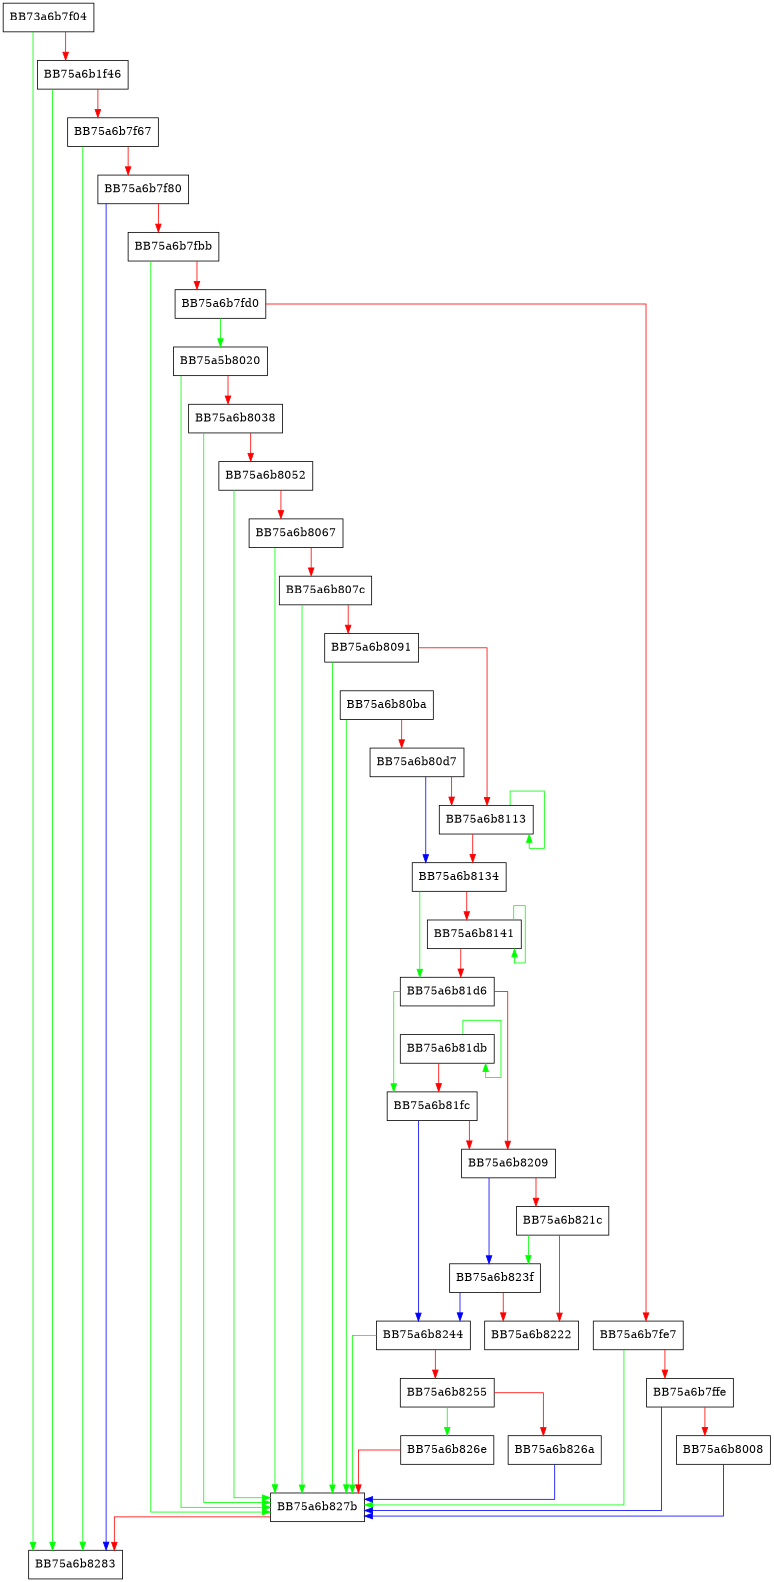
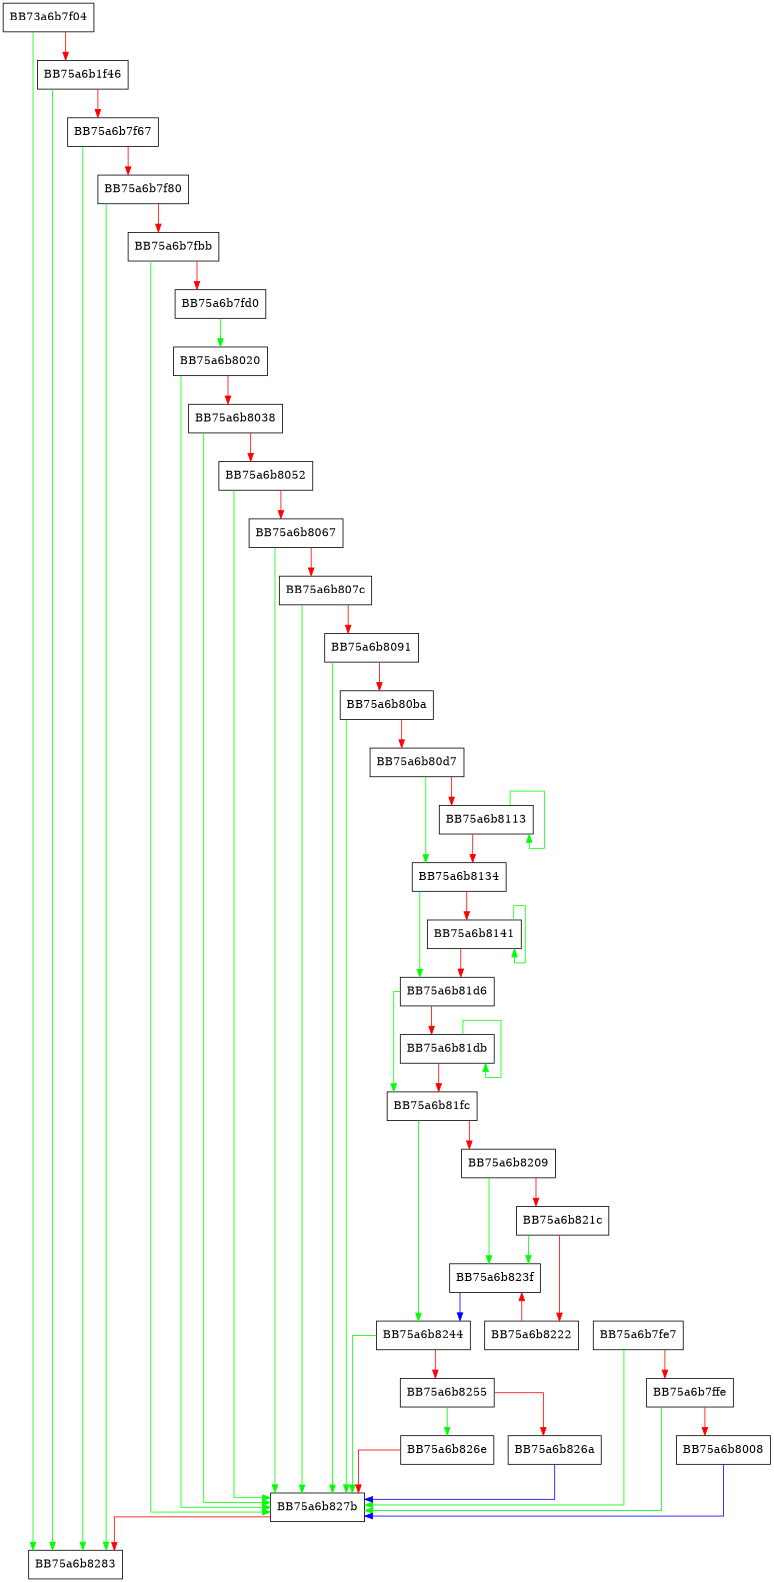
node "BB75a5b8020": label "BB75a5b8020" -> "BB75a6b8020"
edge "BB75a6b7fd0" -> "BB75a6b7fe7": removed
edge "BB75a6b8091" -> "BB75a6b8113": now "BB75a6b8091" -> "BB75a6b80ba"
edge "BB75a6b80d7" -> "BB75a6b8134": color blue -> green
edge "BB75a6b7f80" -> "BB75a6b8283": color blue -> green
edge "BB75a6b81d6" -> "BB75a6b8209": now "BB75a6b81d6" -> "BB75a6b81db"
edge "BB75a6b81fc" -> "BB75a6b8244": color blue -> green
edge "BB75a6b8209" -> "BB75a6b823f": color blue -> green
edge "BB75a6b823f" -> "BB75a6b8222": reversed
edge "BB75a6b7ffe" -> "BB75a6b827b": color blue -> green
